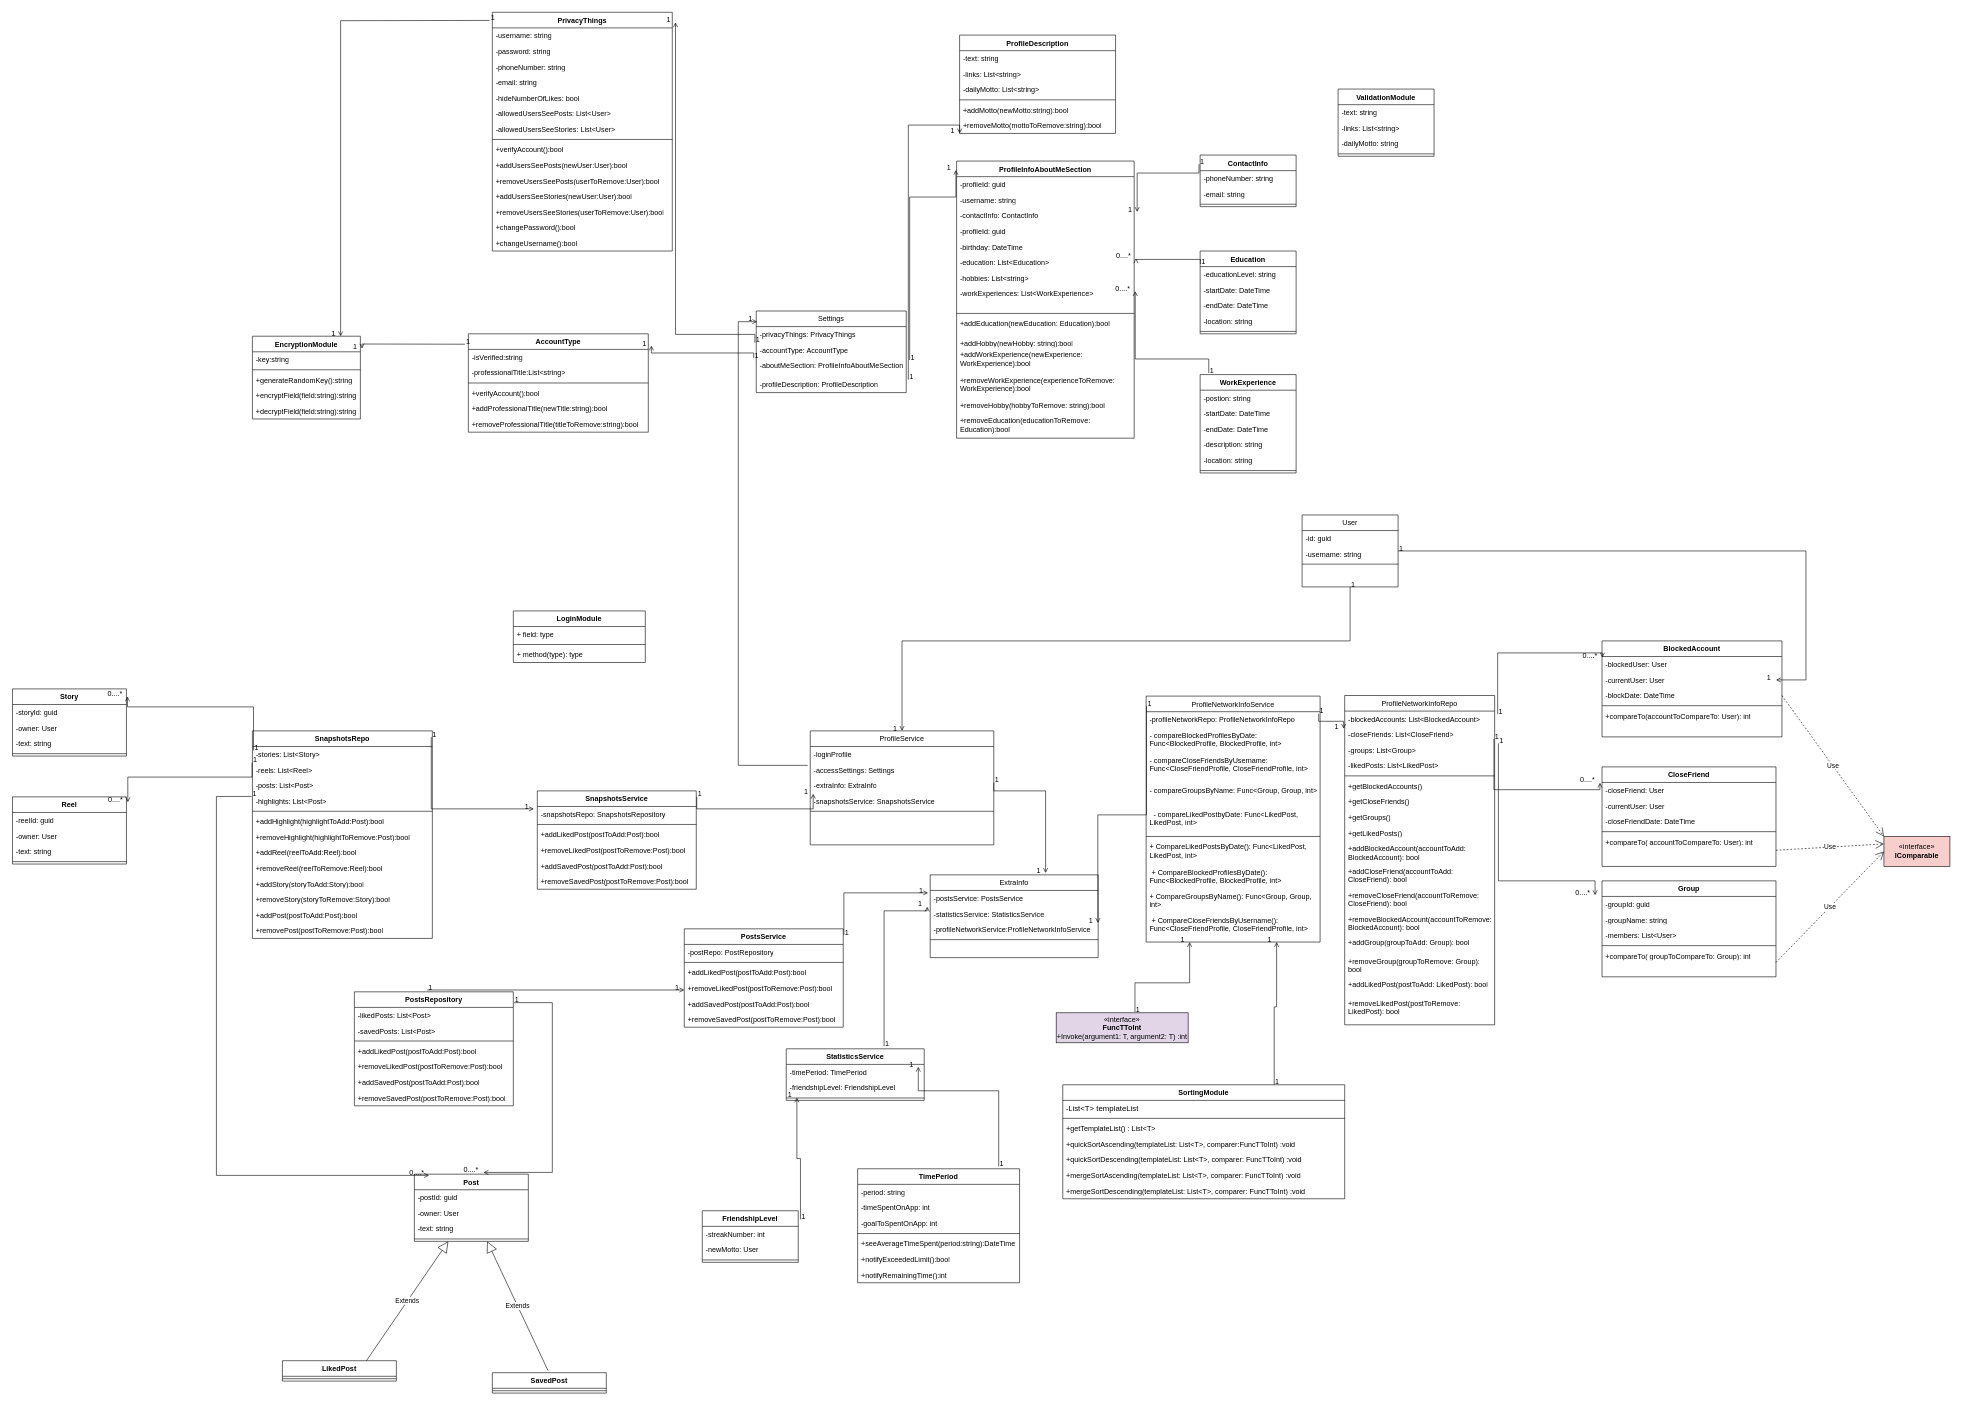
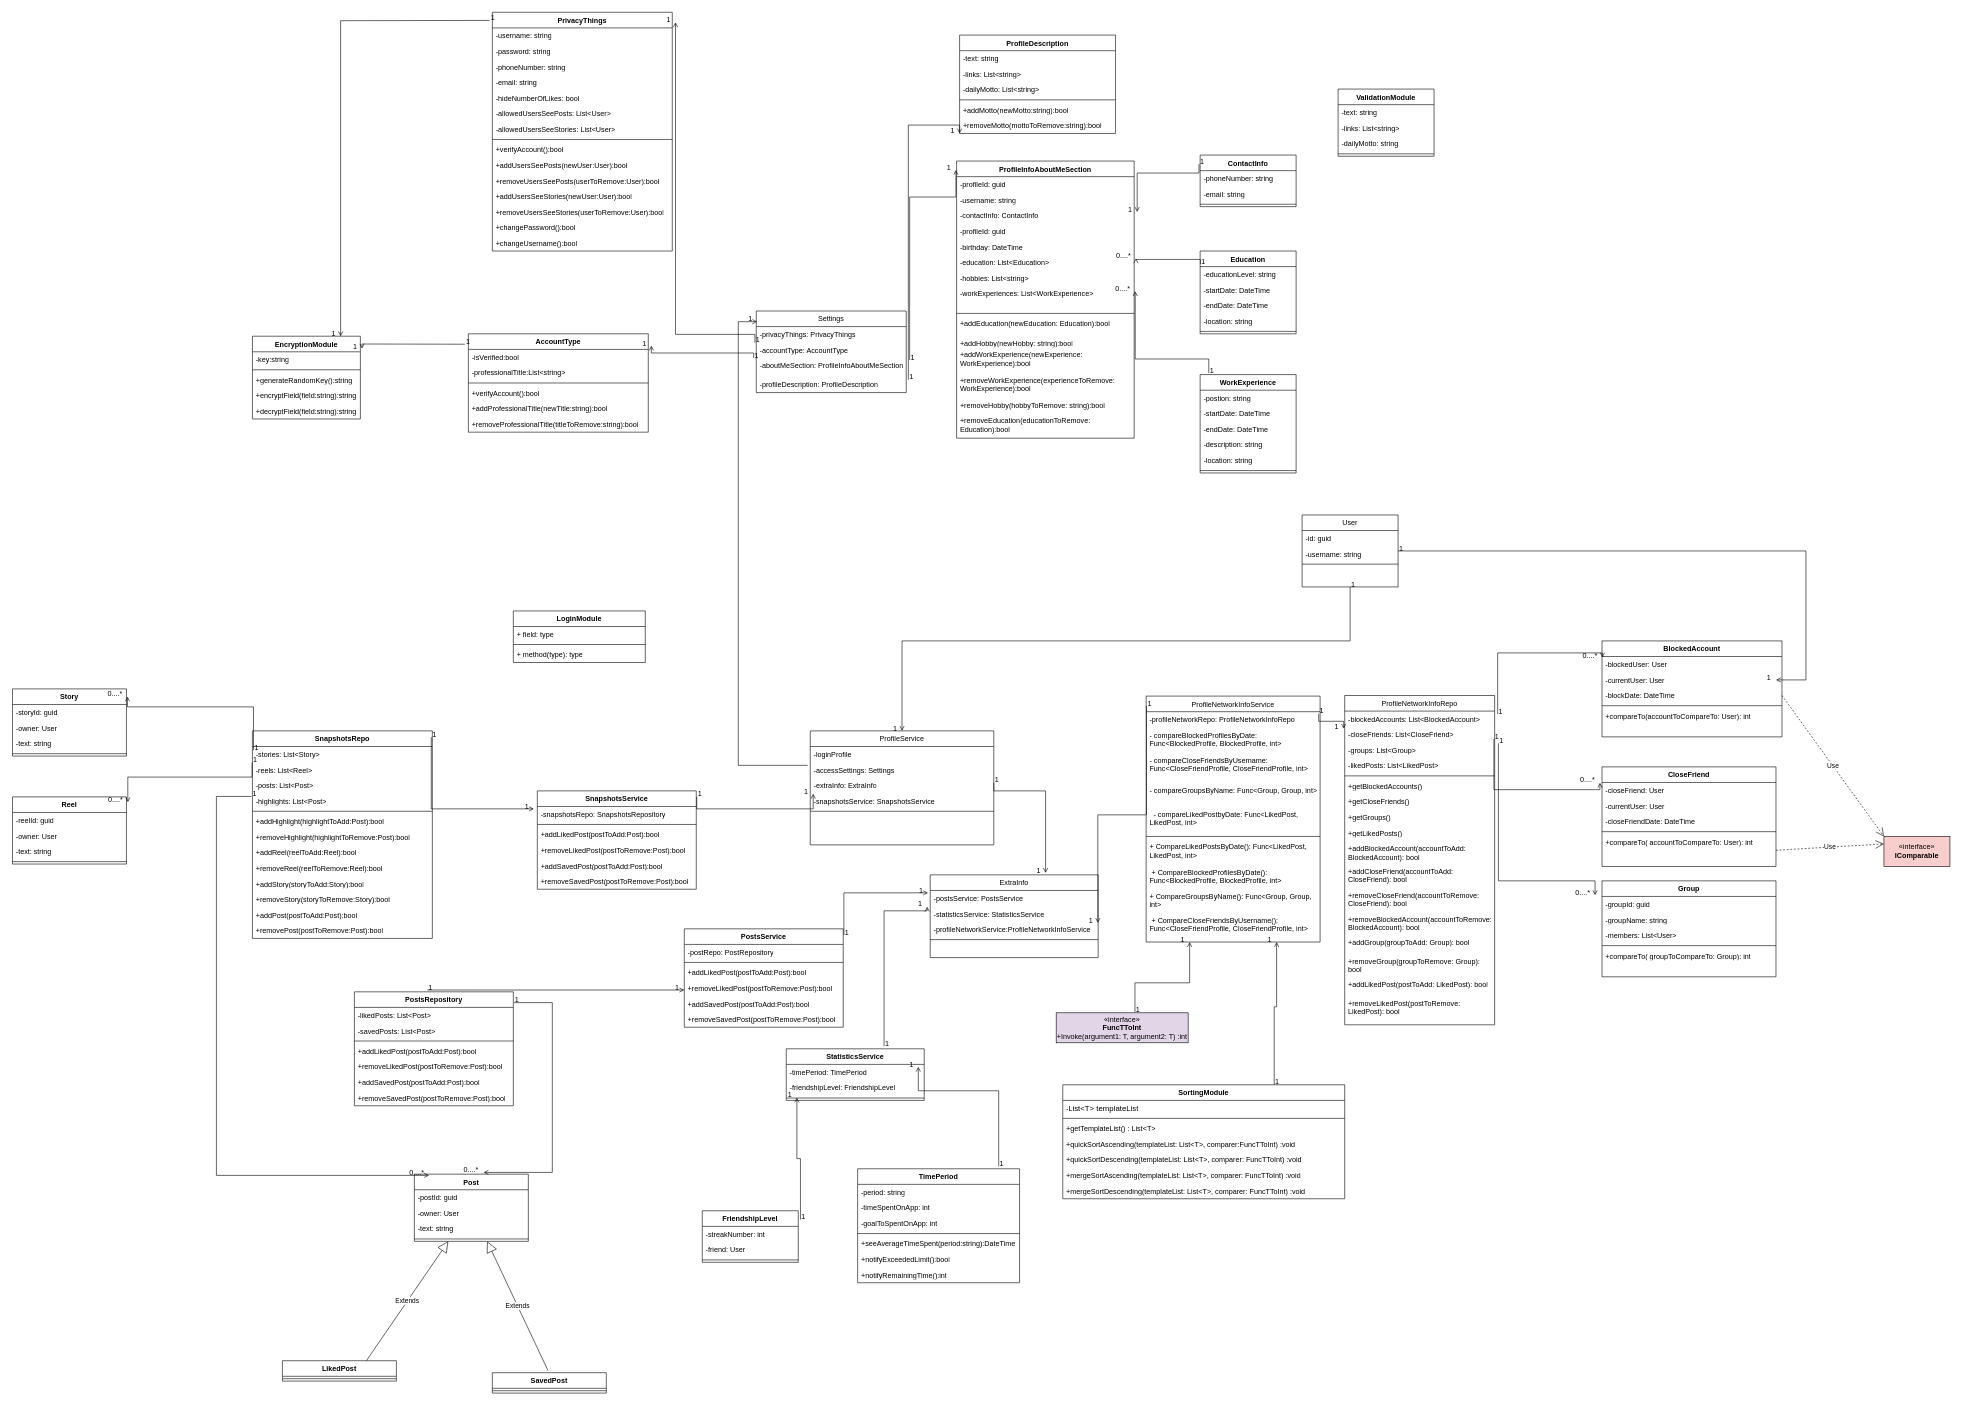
node "-isVerified:string": label "-isVerified:string" -> "-isVerified:bool"
edge "+compareTo( groupToCompareTo: Group): int" -> "«interface» IComparable": removed, label "Use"
node "-newMotto: User": label "-newMotto: User" -> "-friend: User"
